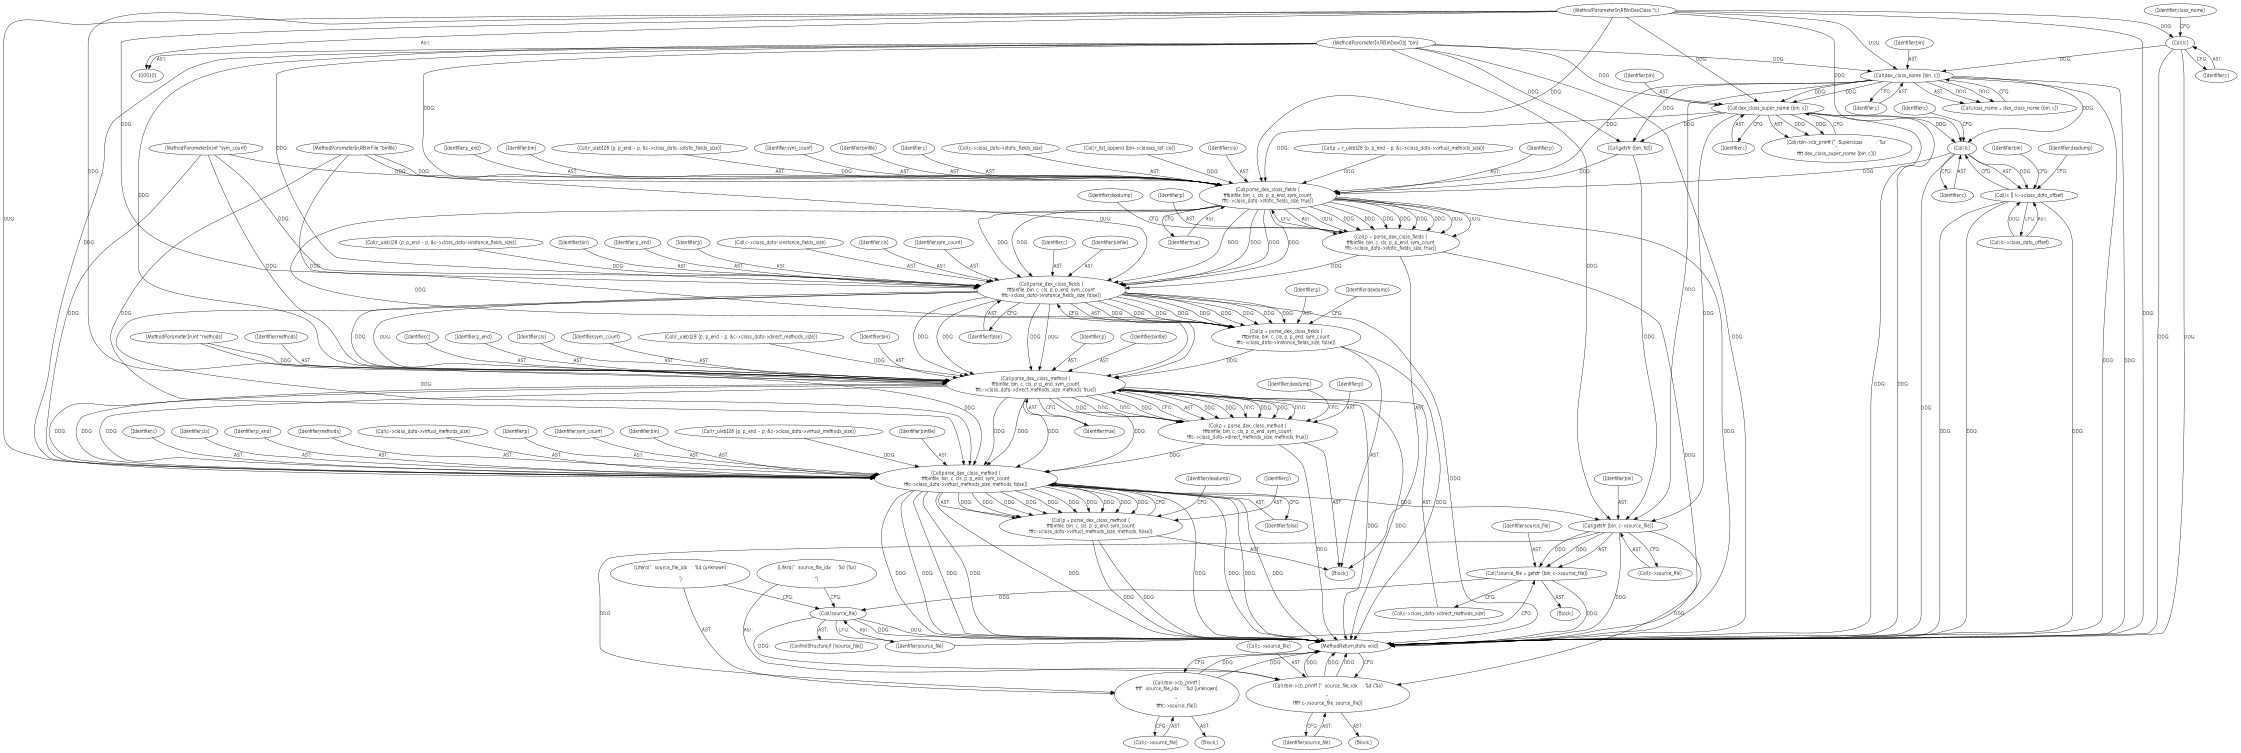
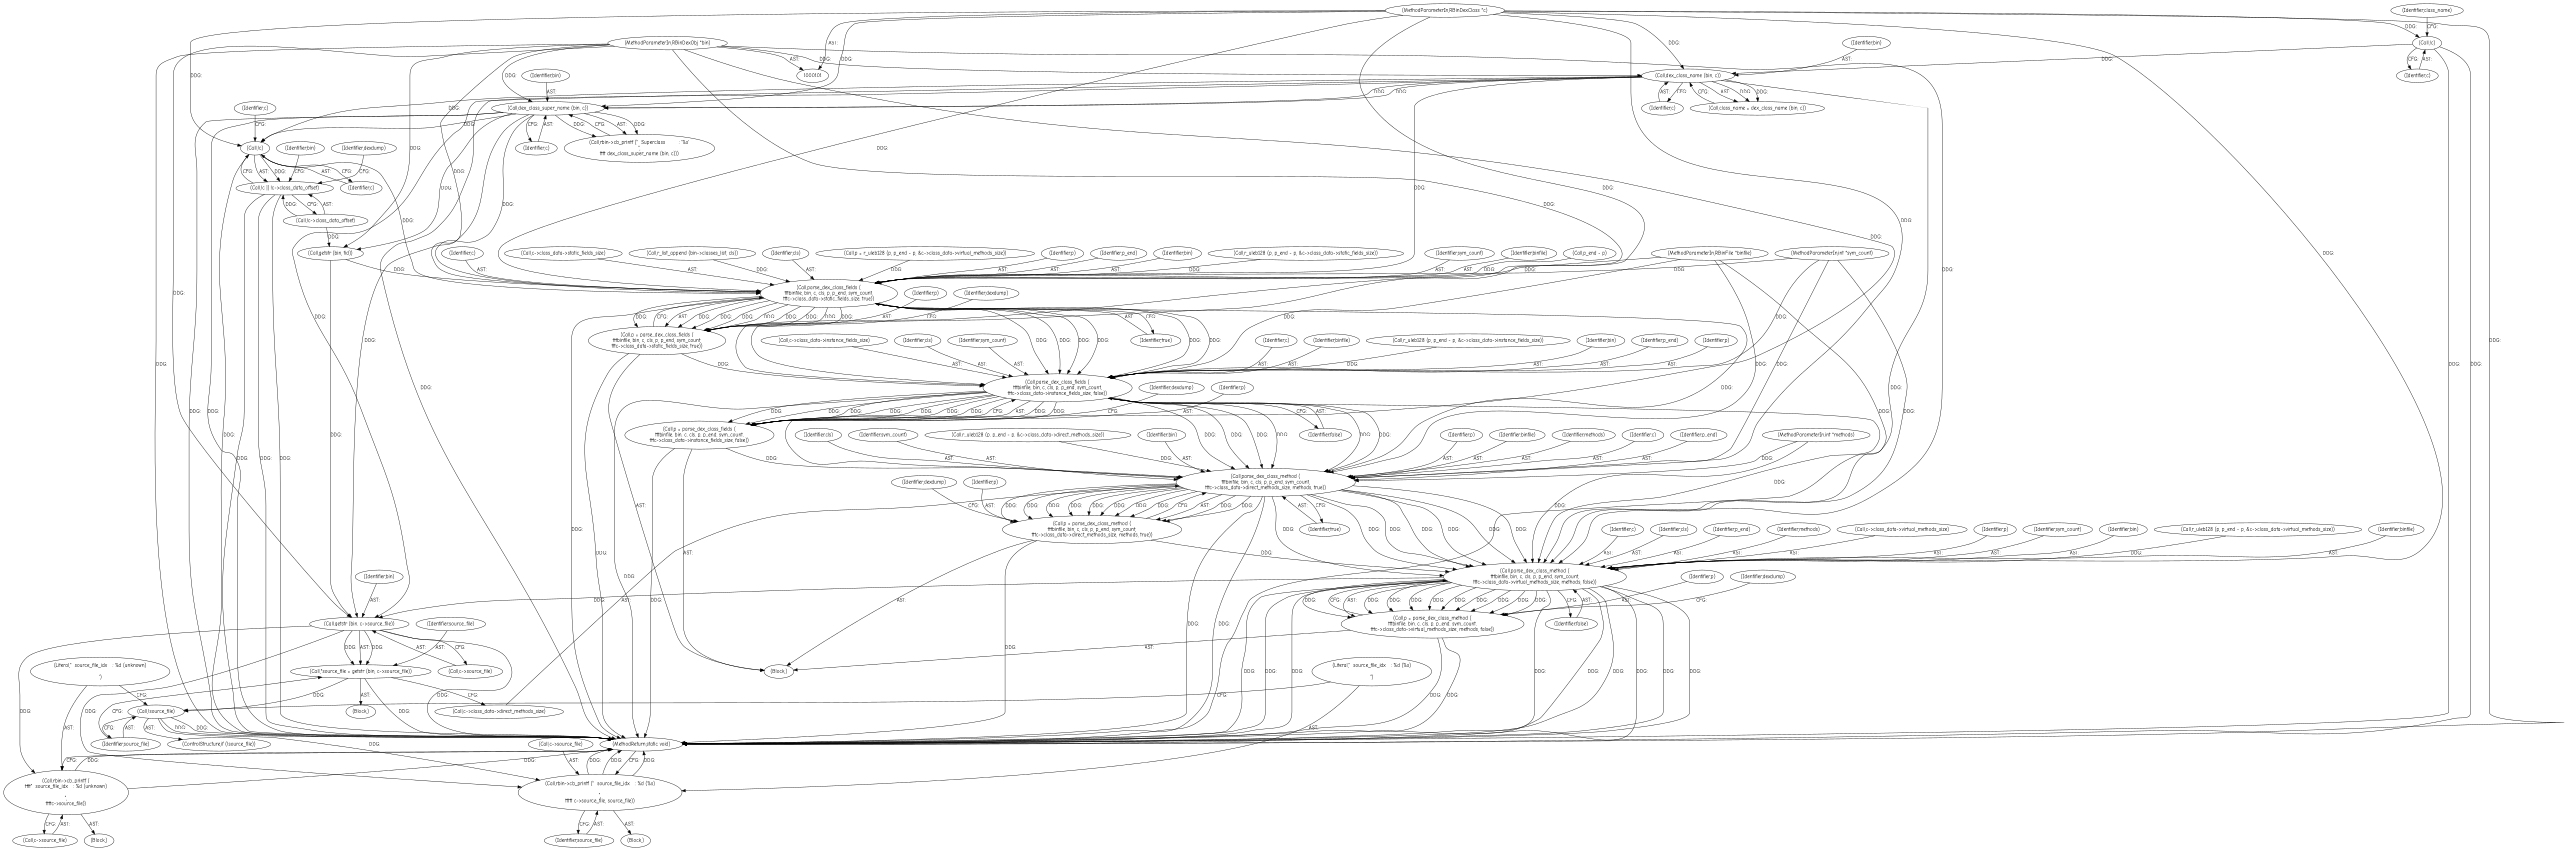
edge "(Call,dex_class_name (bin, c))" -> "(Call,getstr (bin, tid))": now "(Call,!c->class_data_offset)" -> "(Call,getstr (bin, tid))"
node "(Call,p_end - p)": added
